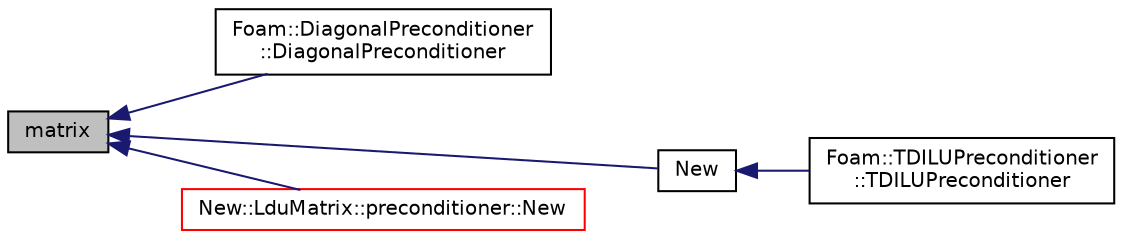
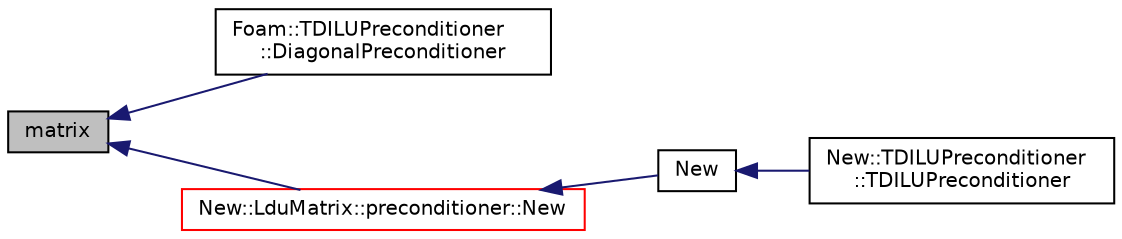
node "Foam::DiagonalPreconditioner ::DiagonalPreconditioner": label "Foam::DiagonalPreconditioner ::DiagonalPreconditioner" -> "Foam::TDILUPreconditioner ::DiagonalPreconditioner"
edge "New" -> "matrix": now "New" -> "New::LduMatrix::preconditioner::New"
node "Foam::TDILUPreconditioner ::TDILUPreconditioner": label "Foam::TDILUPreconditioner ::TDILUPreconditioner" -> "New::TDILUPreconditioner ::TDILUPreconditioner"
